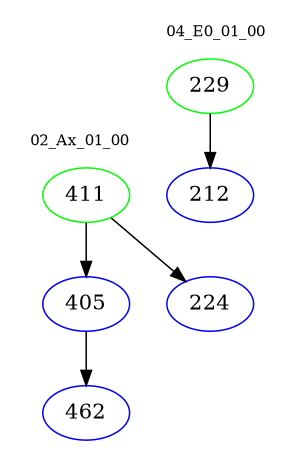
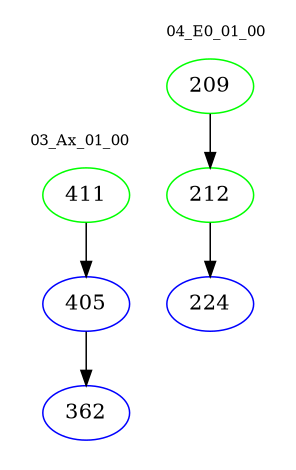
node "229": label "229" -> "209"
cluster "02_Ax_01_00": label "02_Ax_01_00" -> "03_Ax_01_00"
node "212": color blue -> green
edge "411" -> "224": now "212" -> "224"
node "462": label "462" -> "362"
